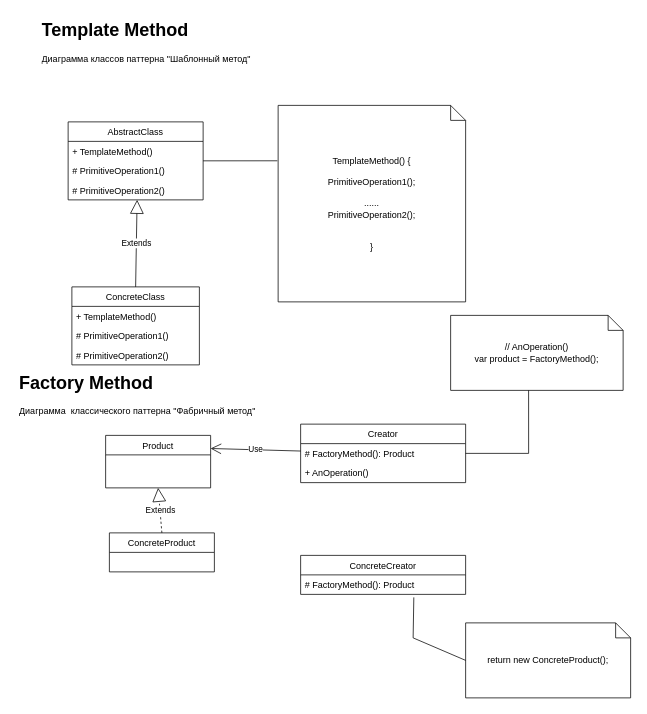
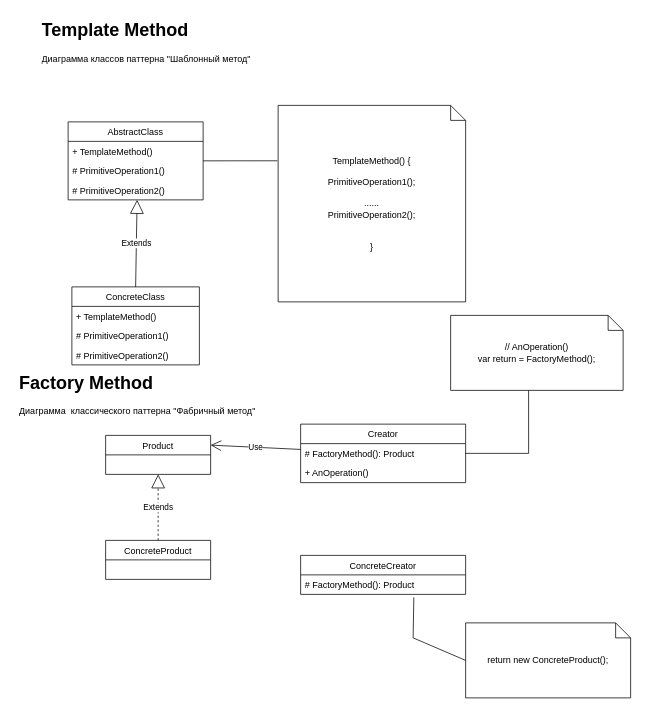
node "// AnOperation() var product = FactoryMethod();": label "// AnOperation() var product = FactoryMethod();" -> "// AnOperation() var return = FactoryMethod();"
node "Product": size 105x53 -> 105x39
node "ConcreteProduct": moved (162, 552) -> (158, 560)
